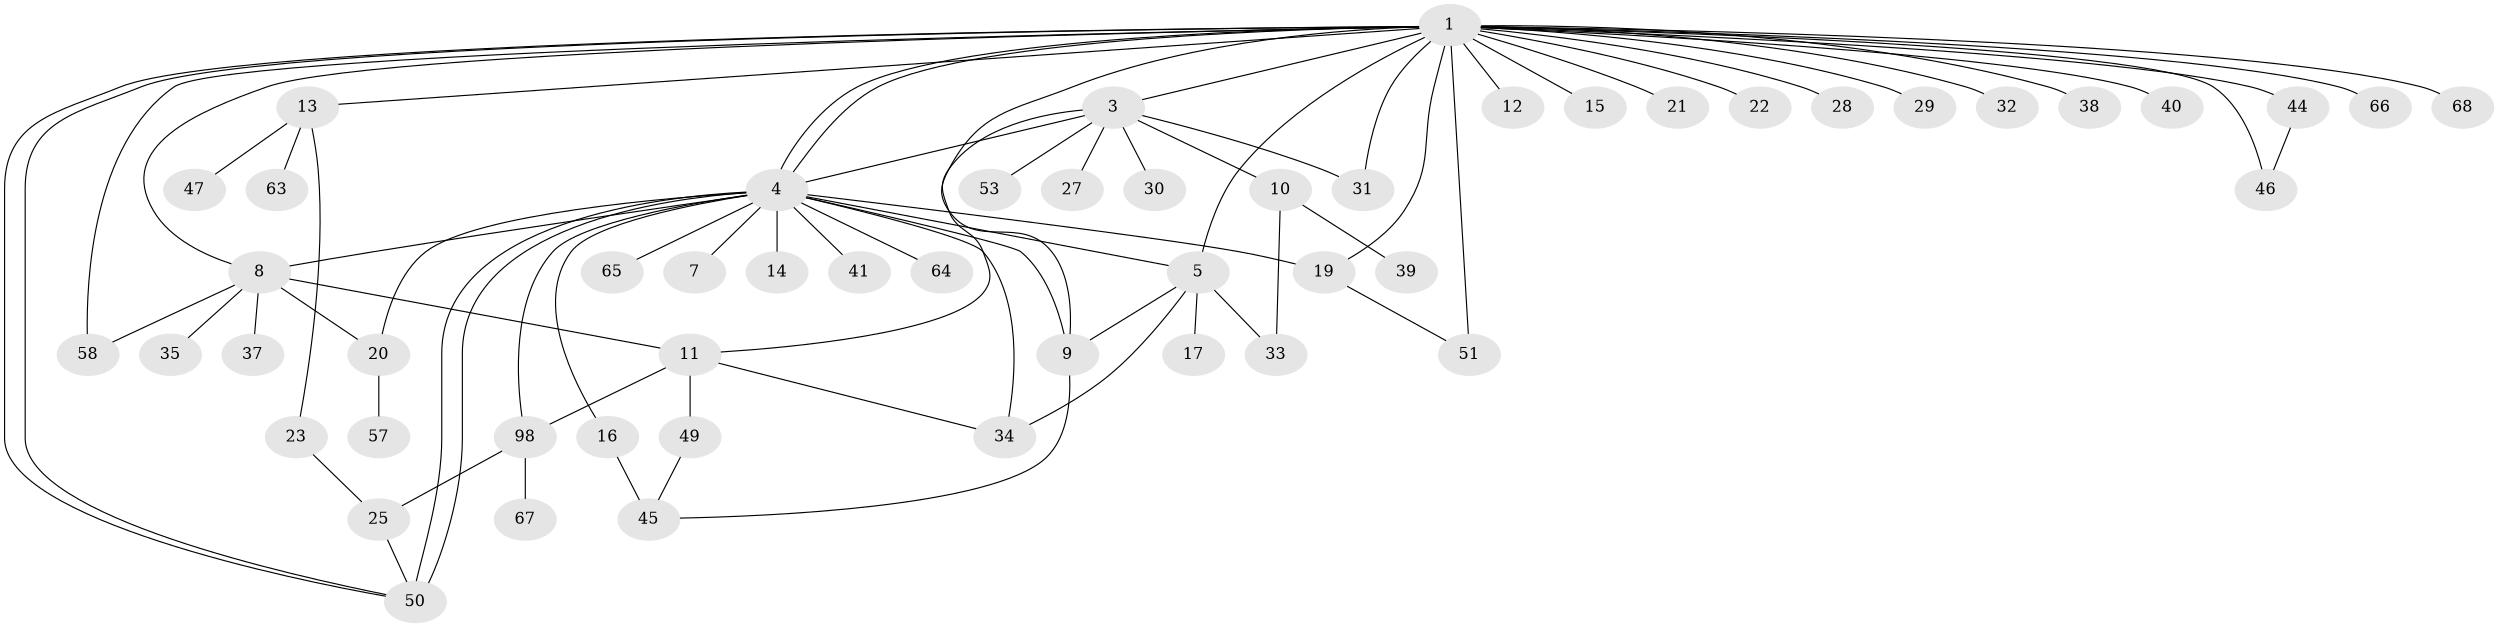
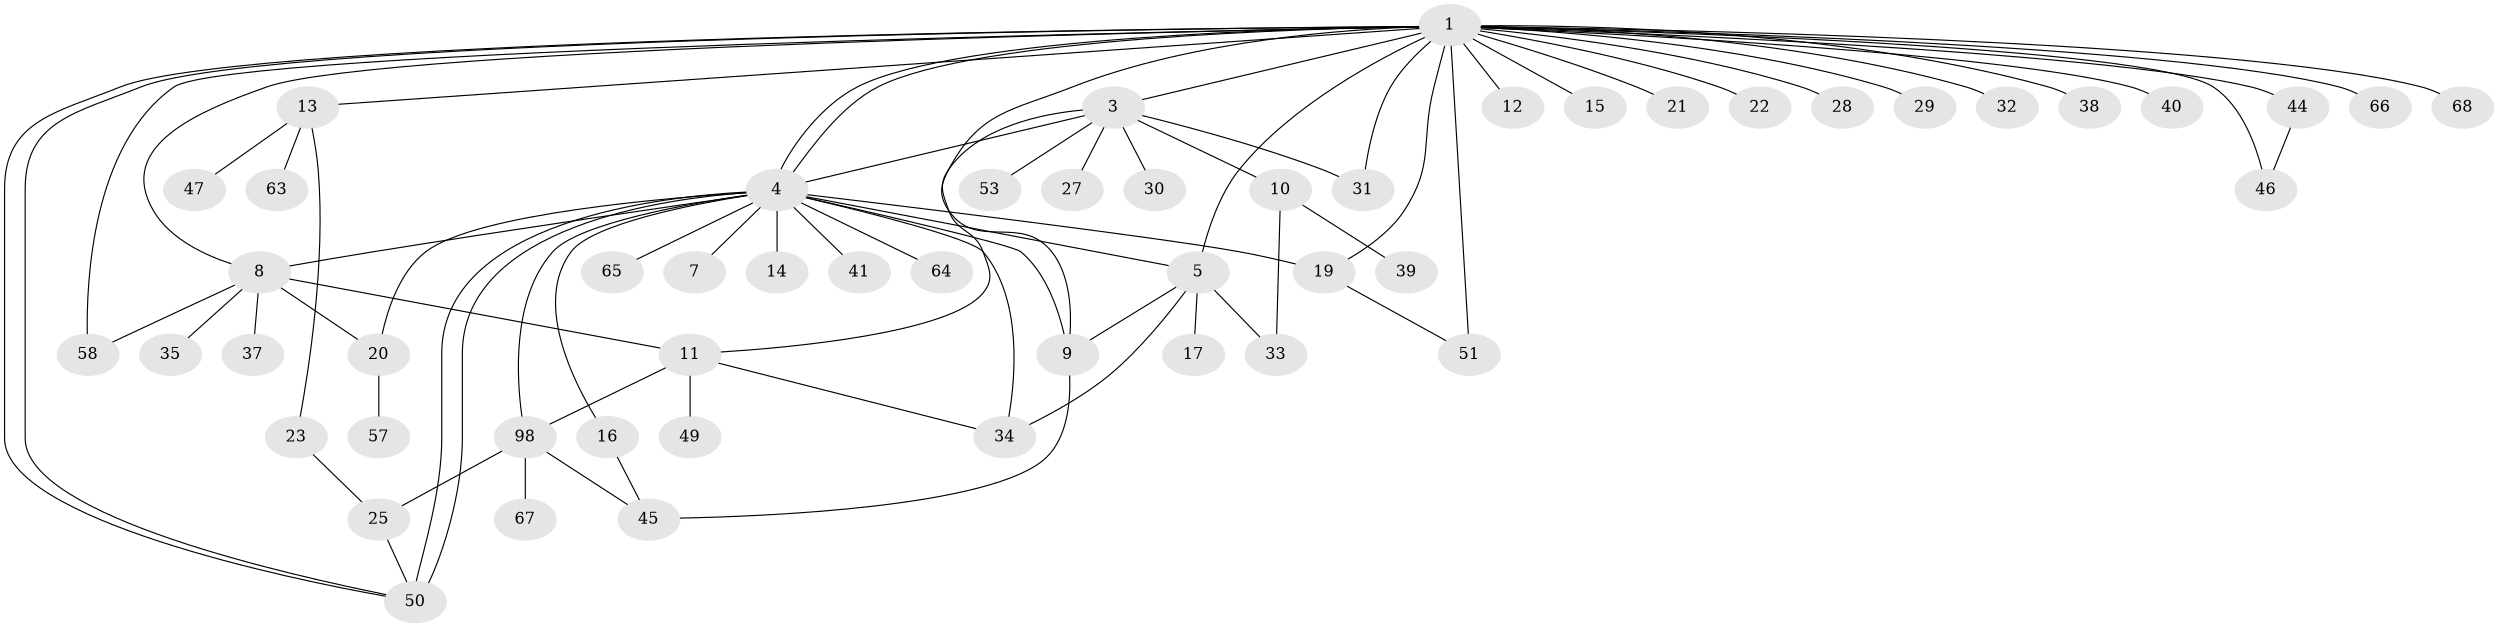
edge "49" -- "45": now "98" -- "45"
